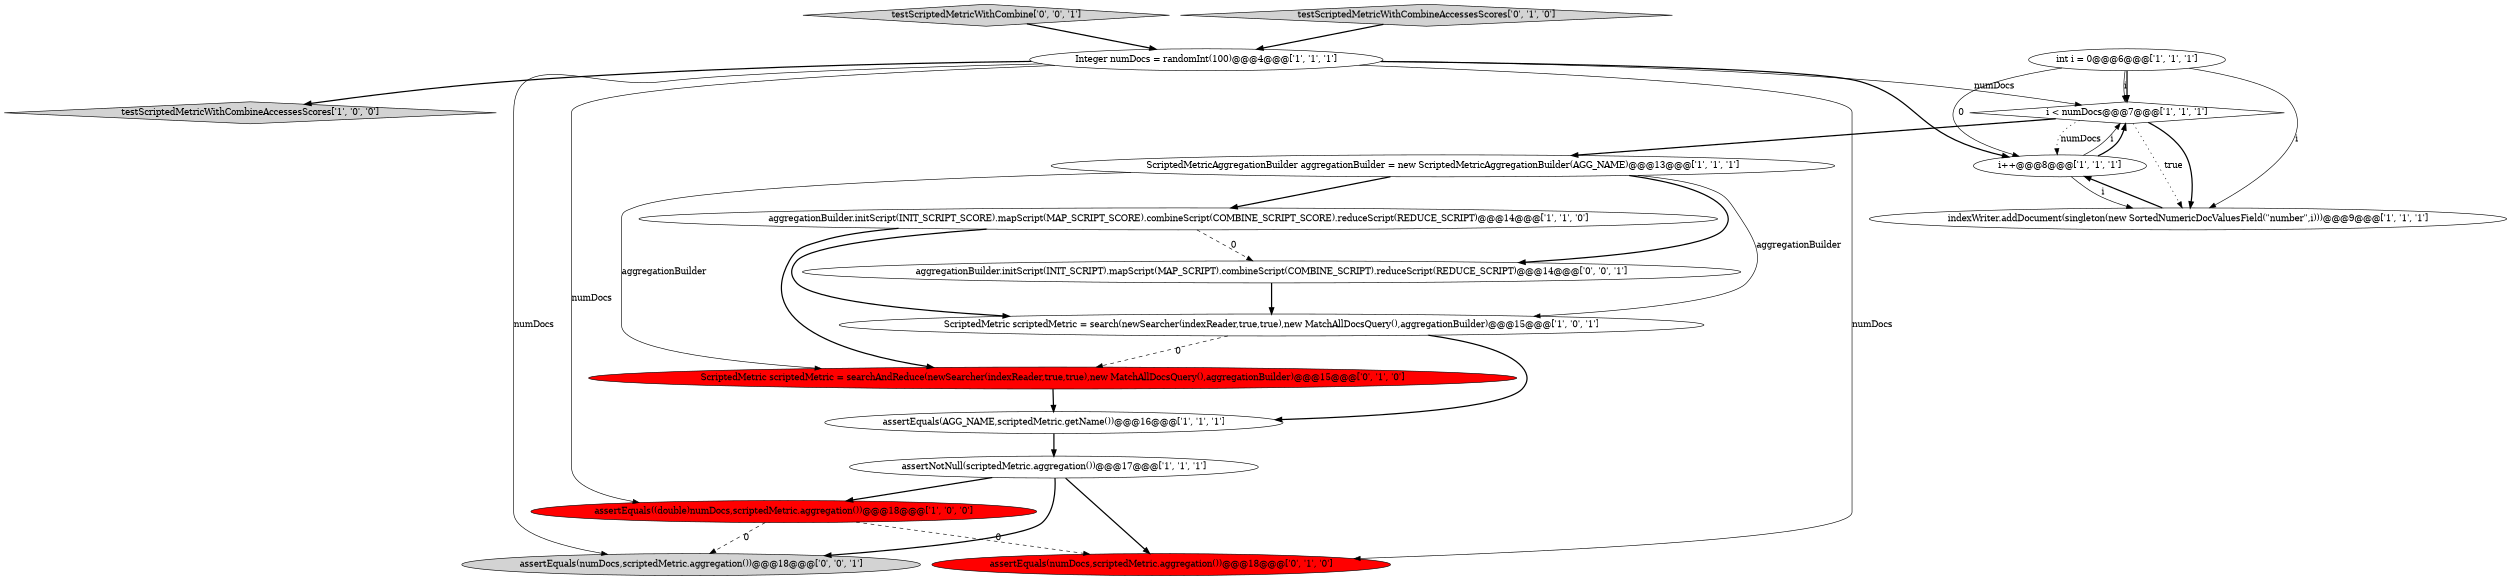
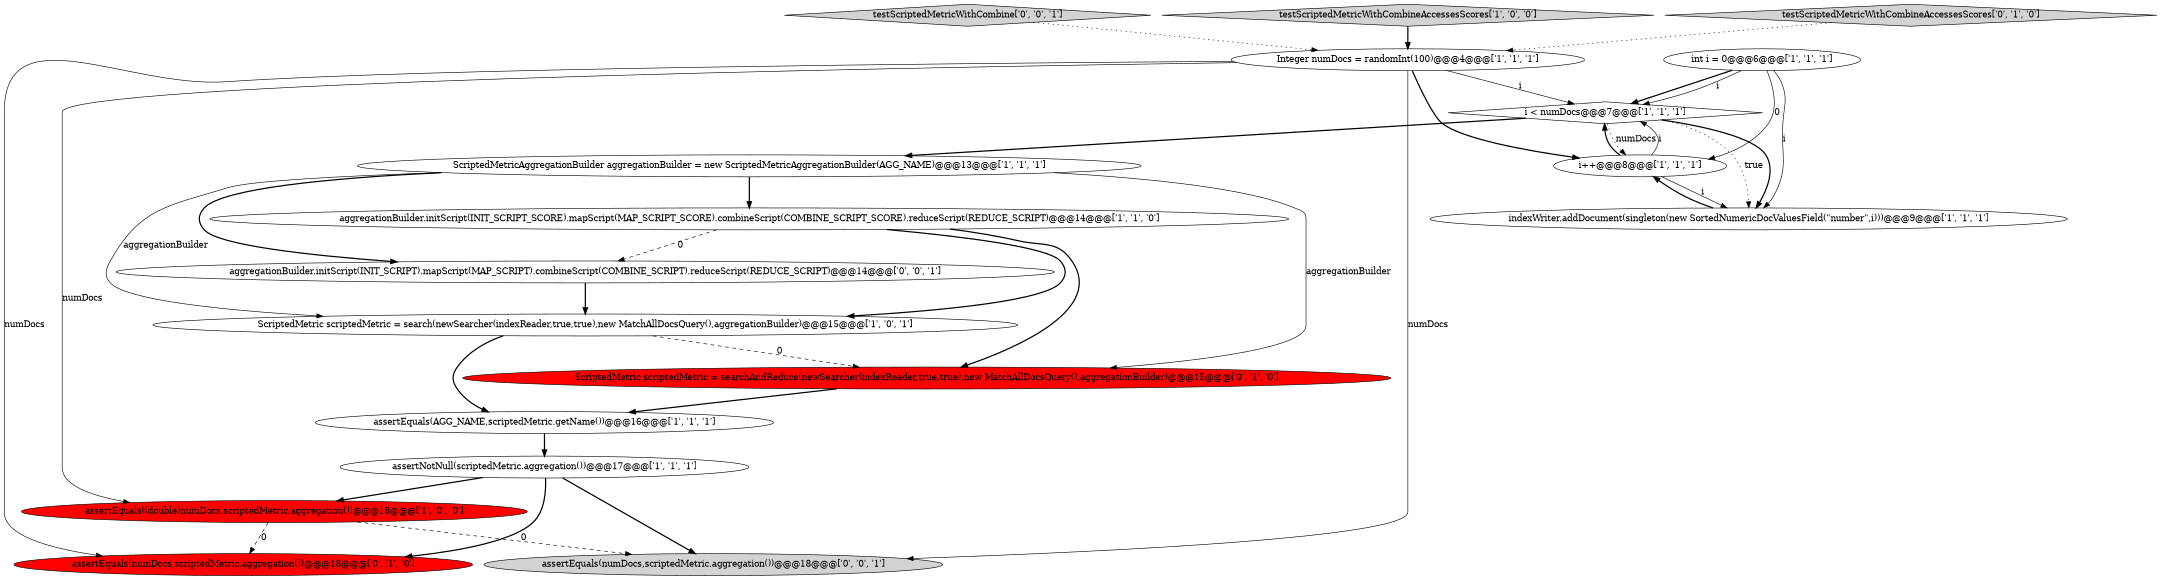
edge "testScriptedMetricWithCombine['0', '0', '1']" -> "Integer numDocs = randomInt(100)@@@4@@@['1', '1', '1']": style bold -> dotted
edge "testScriptedMetricWithCombineAccessesScores['0', '1', '0']" -> "Integer numDocs = randomInt(100)@@@4@@@['1', '1', '1']": style bold -> dotted
edge "Integer numDocs = randomInt(100)@@@4@@@['1', '1', '1']" -> "testScriptedMetricWithCombineAccessesScores['1', '0', '0']": reversed
edge "Integer numDocs = randomInt(100)@@@4@@@['1', '1', '1']" -> "i < numDocs@@@7@@@['1', '1', '1']": label "numDocs" -> "i"
